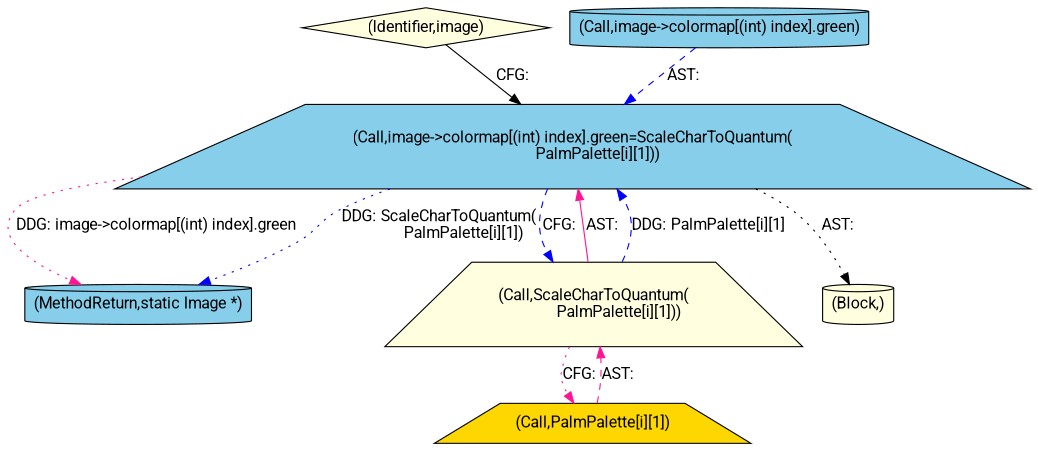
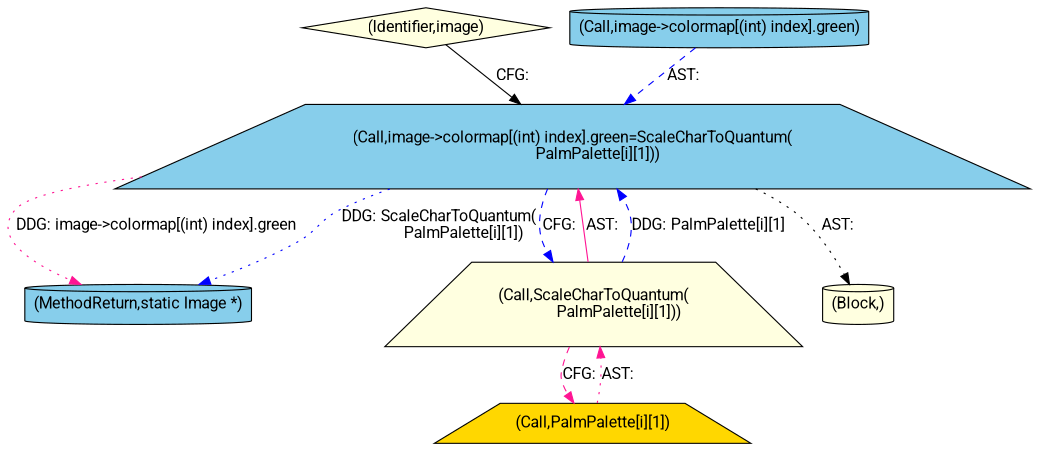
edge "(Call,ScaleCharToQuantum( PalmPalette[i][1]))" -> "(Call,PalmPalette[i][1])": style dotted -> dashed
edge "(Call,PalmPalette[i][1])" -> "(Call,ScaleCharToQuantum( PalmPalette[i][1]))": style dashed -> dotted
